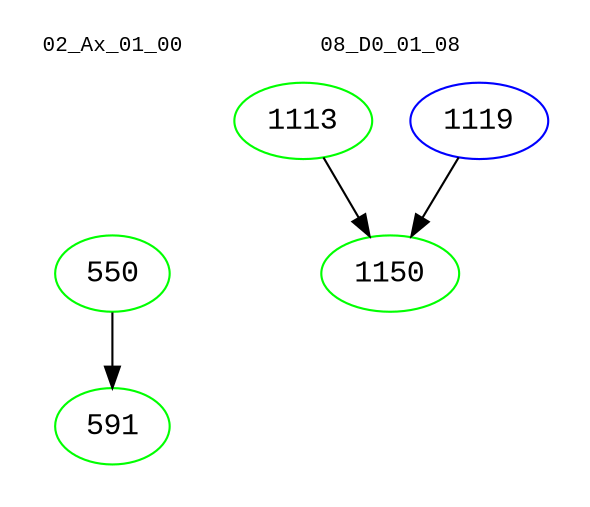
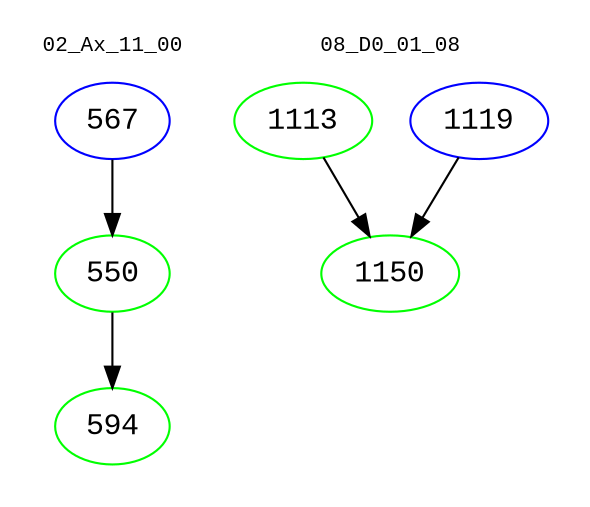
cluster "02_Ax_01_00": label "02_Ax_01_00" -> "02_Ax_11_00"
node "567": added
node "591": label "591" -> "594"
